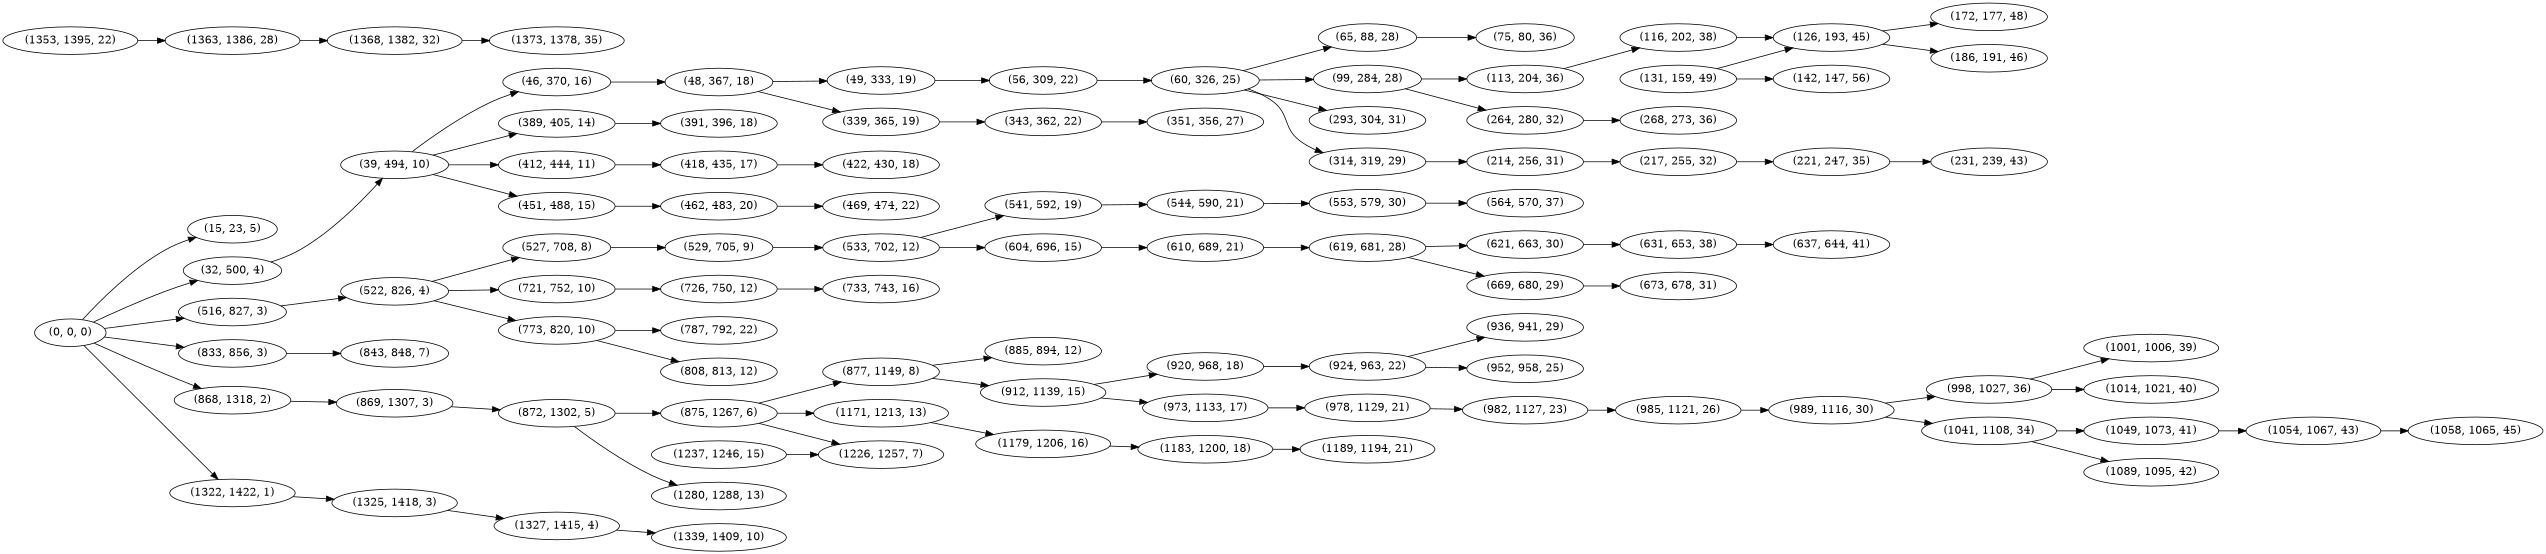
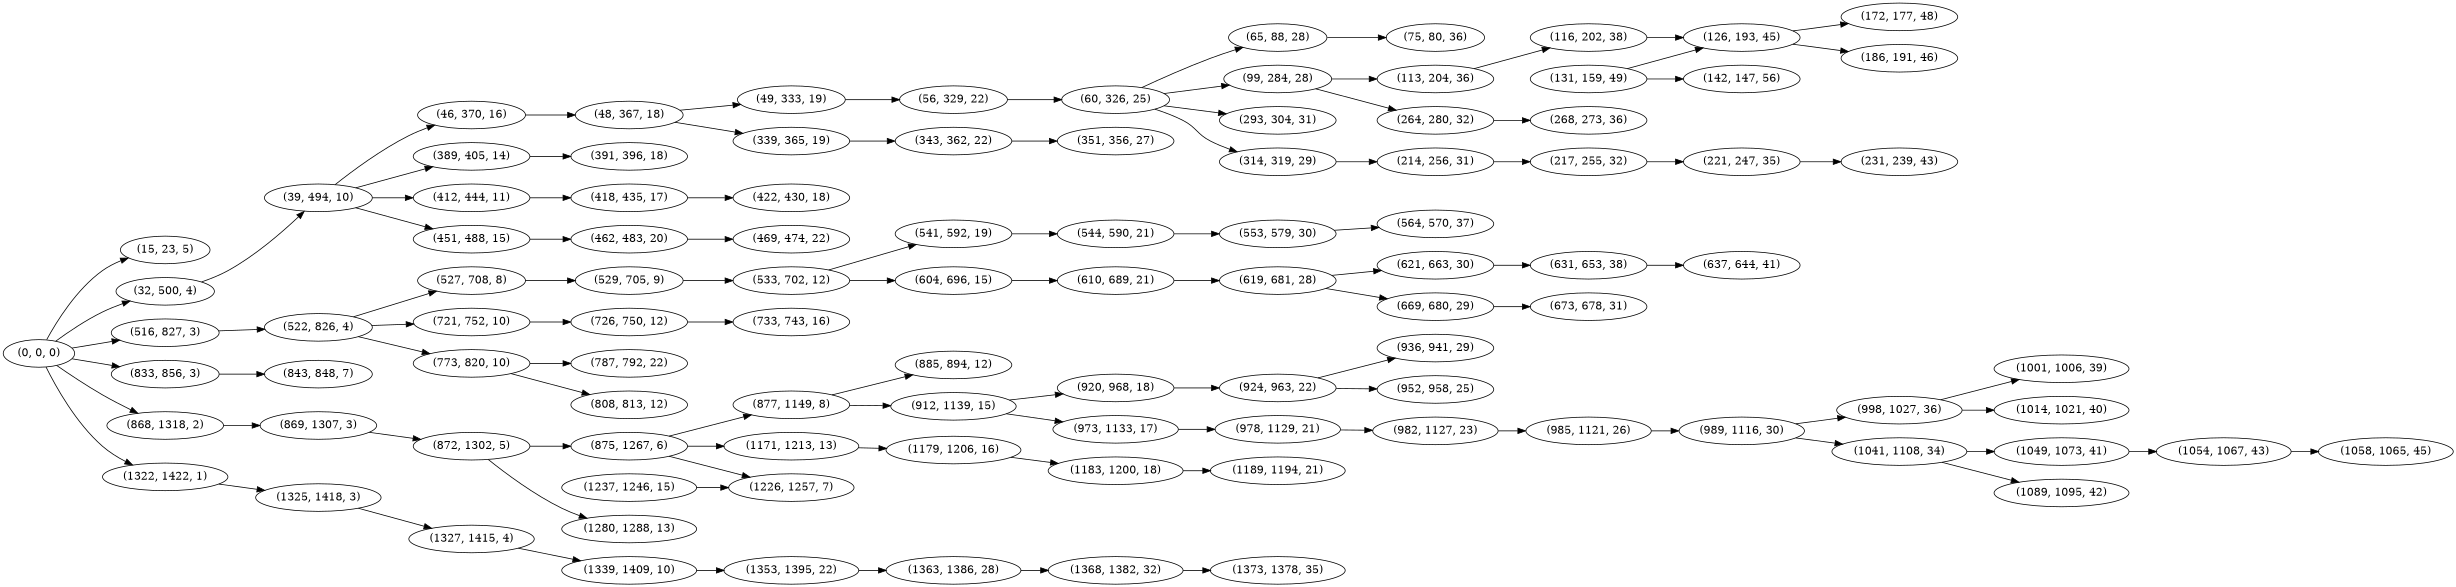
node "(56, 309, 22)": label "(56, 309, 22)" -> "(56, 329, 22)"
edge "(1339, 1409, 10)" -> "(1353, 1395, 22)": added
